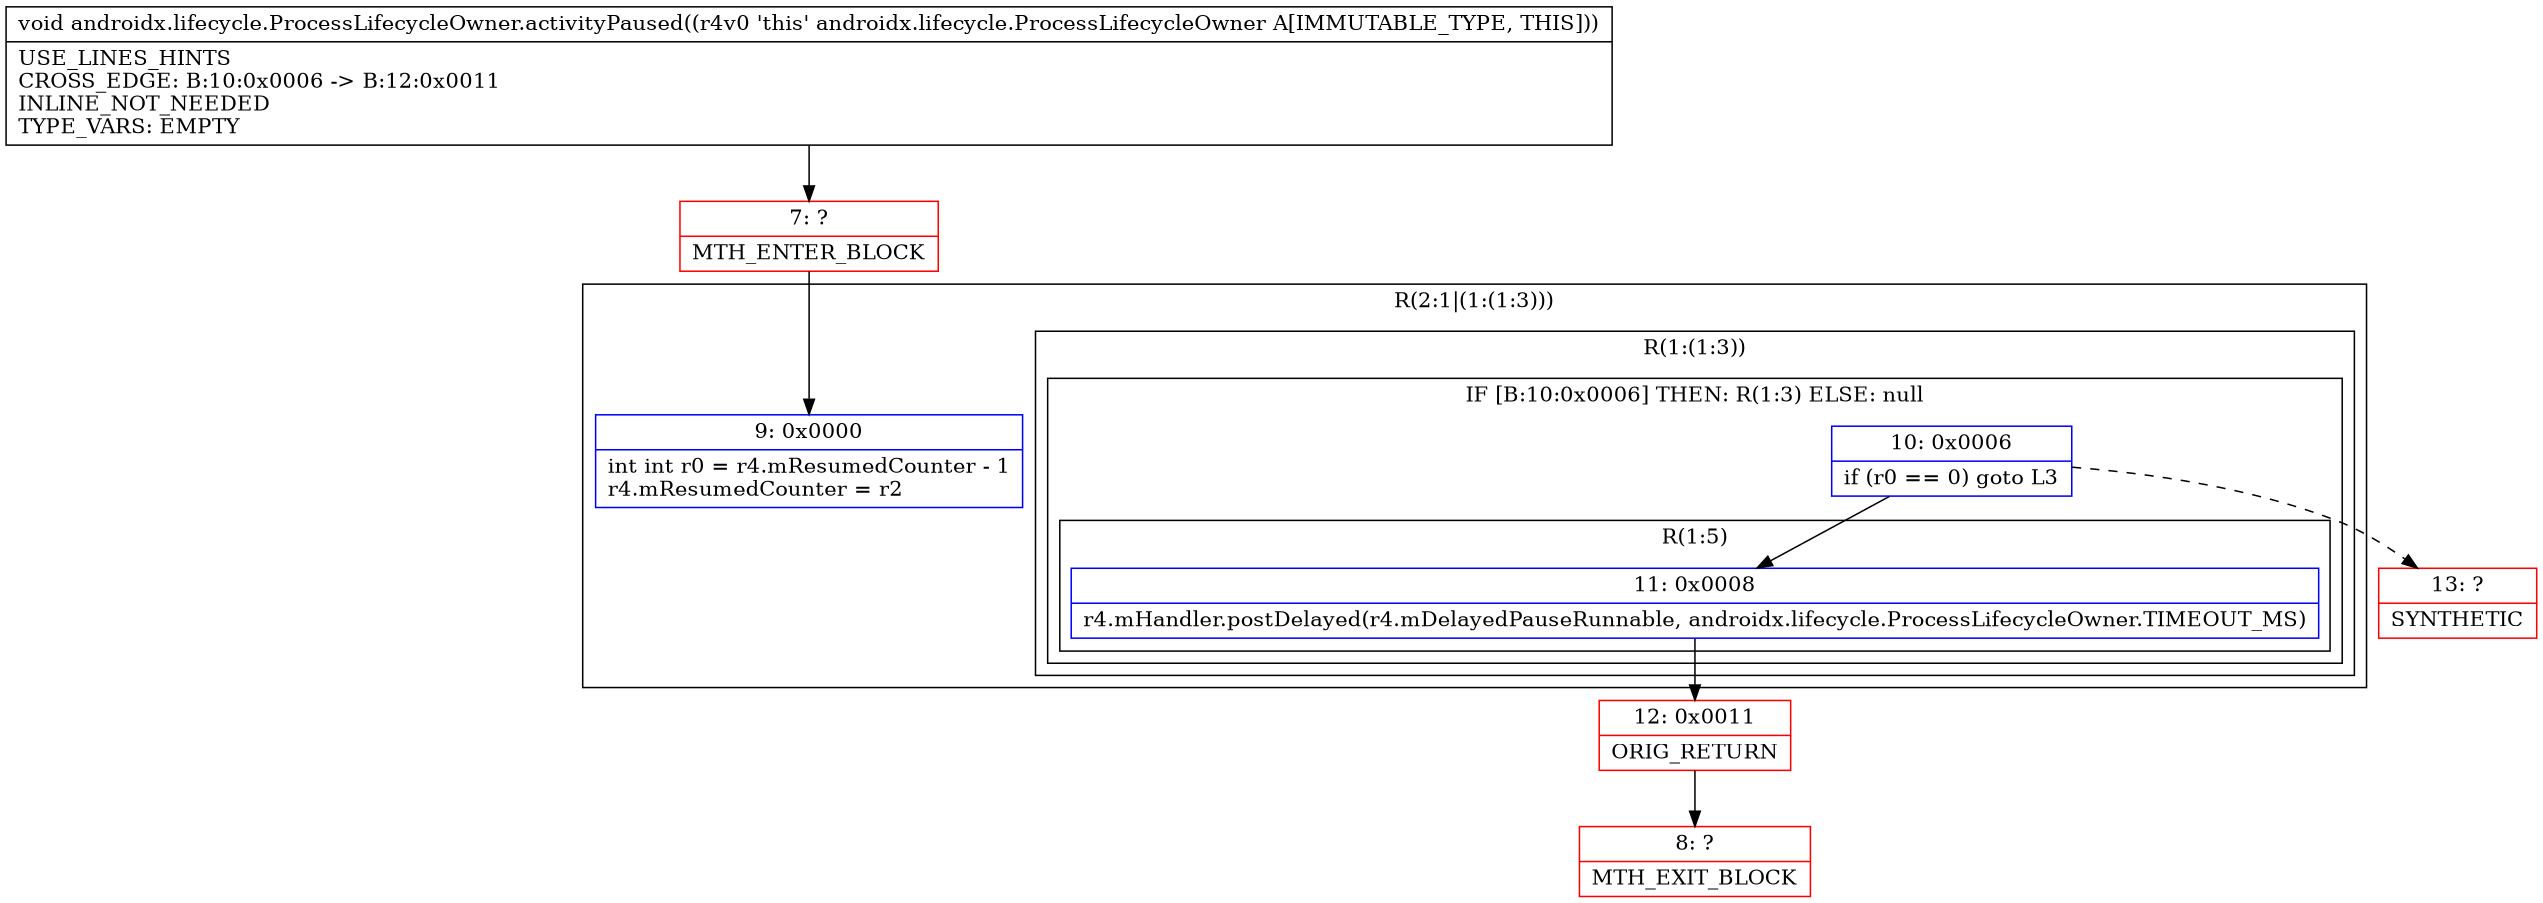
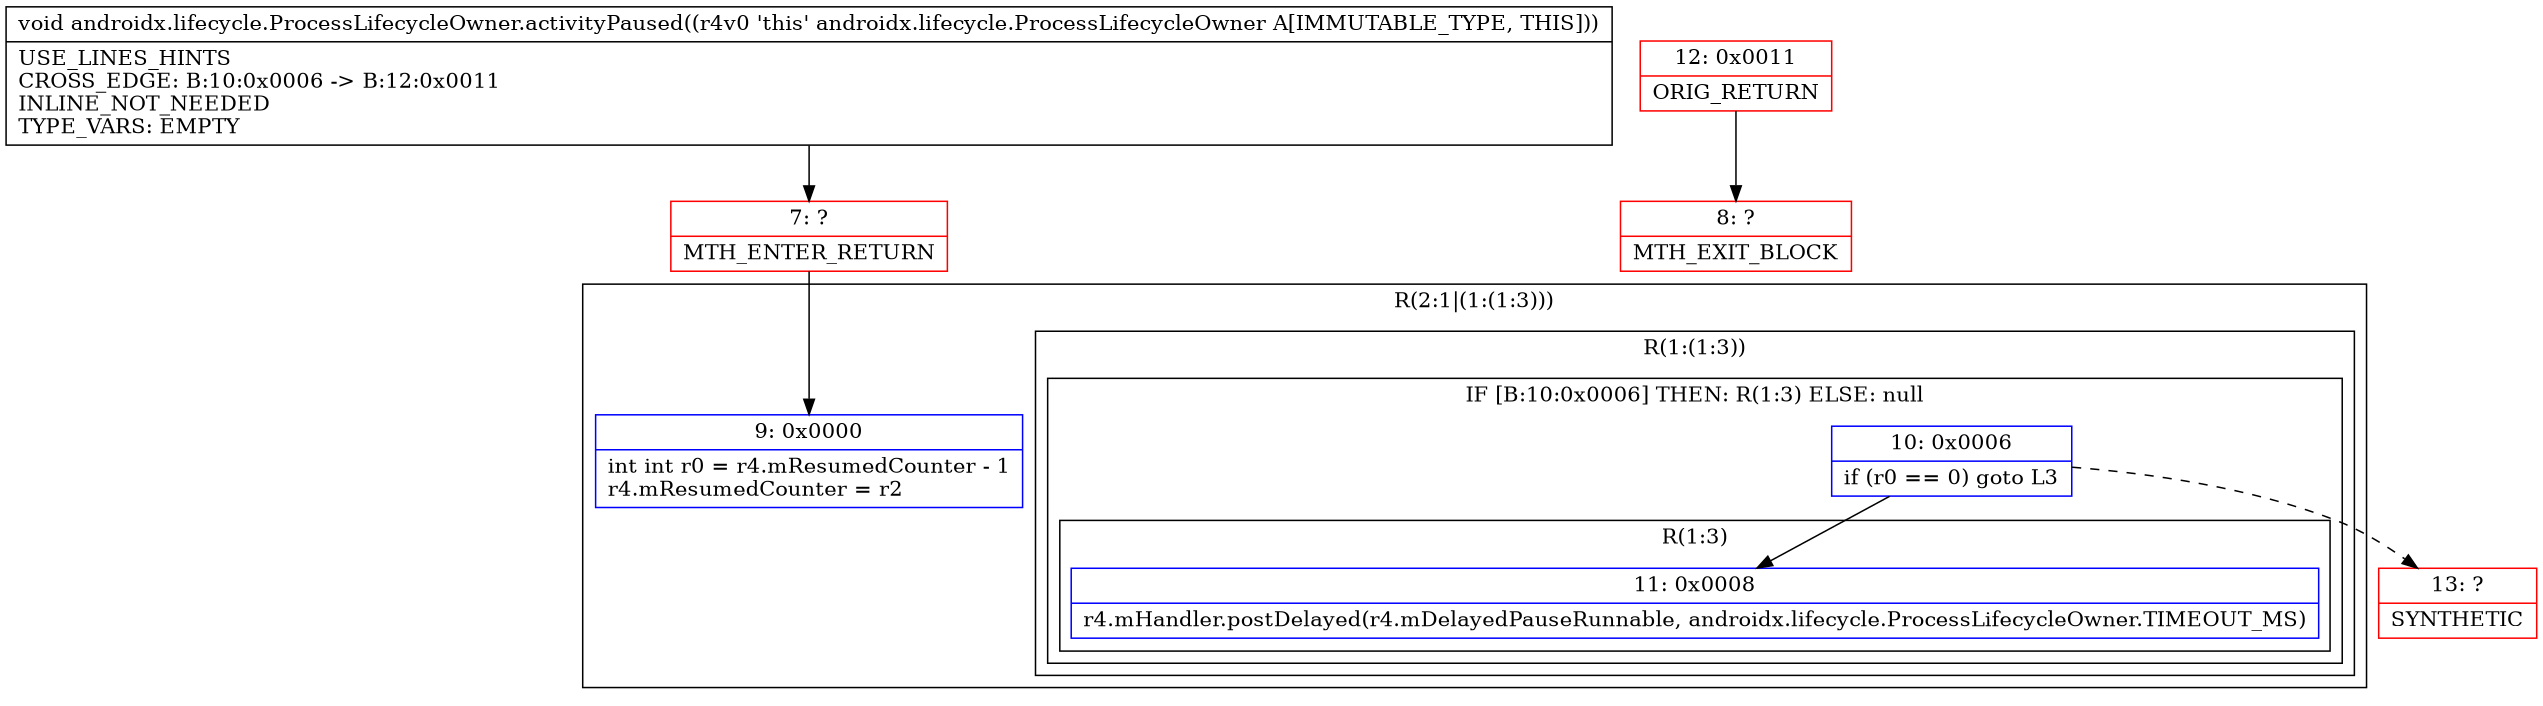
node "7: ?": text "MTH_ENTER_BLOCK" -> "MTH_ENTER_RETURN"
cluster "R(1:5)": label "R(1:5)" -> "R(1:3)"
edge "11: 0x0008" -> "12: 0x0011": removed
